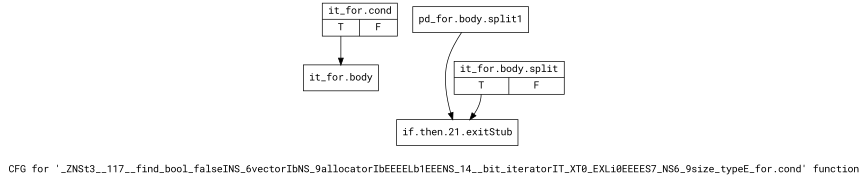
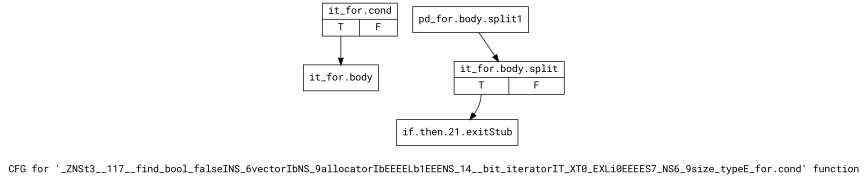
edge "pd_for.body.split1" -> "if.then.21.exitStub": now "pd_for.body.split1" -> "it_for.body.split"
